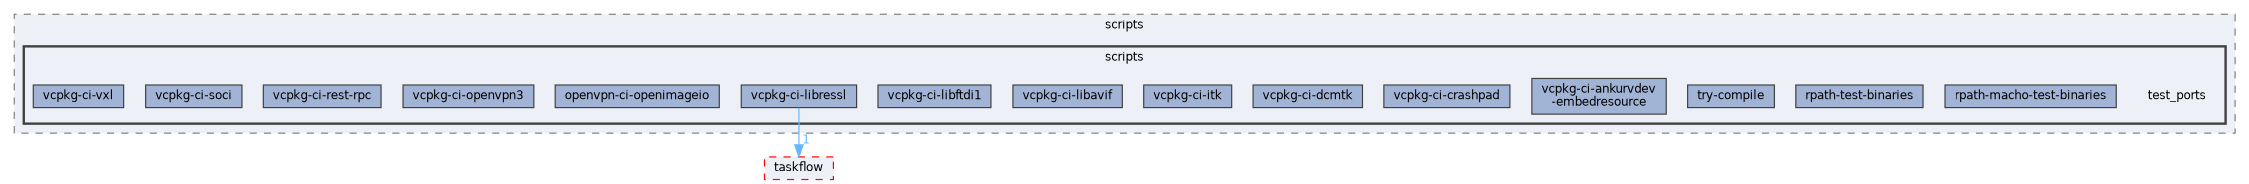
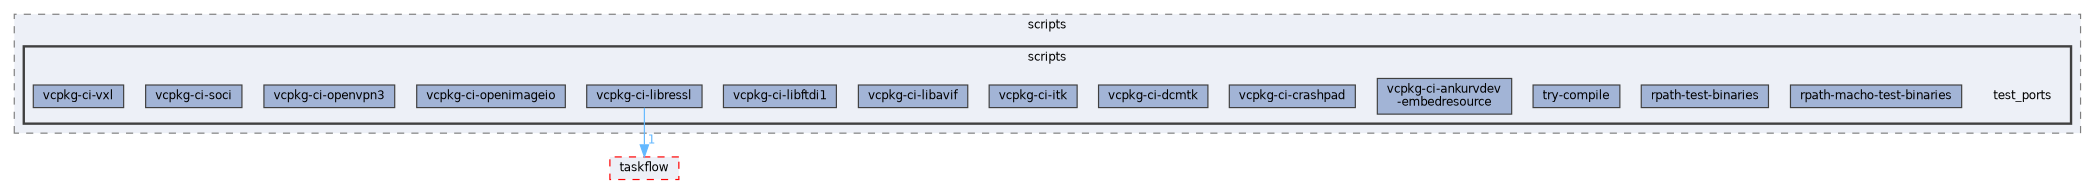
node "vcpkg-ci-rest-rpc": removed
node "openvpn-ci-openimageio": label "openvpn-ci-openimageio" -> "vcpkg-ci-openimageio"
